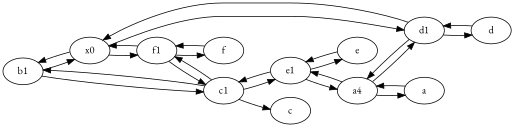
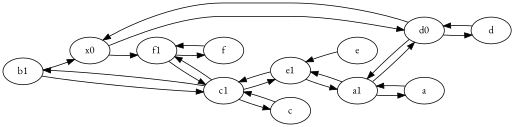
node "d1": label "d1" -> "d0"
edge "f1" -> "x0": removed
edge "x0" -> "b1": removed
edge "e1" -> "e": removed
node "a4": label "a4" -> "a1"
edge "c" -> "c1": added
